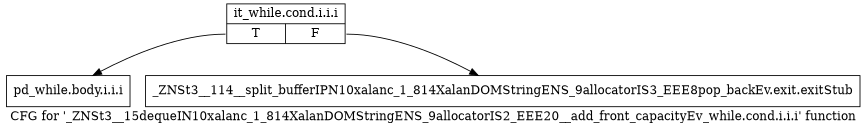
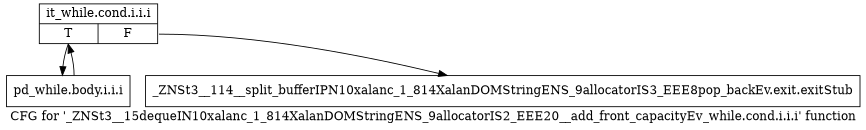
edge "pd_while.body.i.i.i" -> "it_while.cond.i.i.i": added
